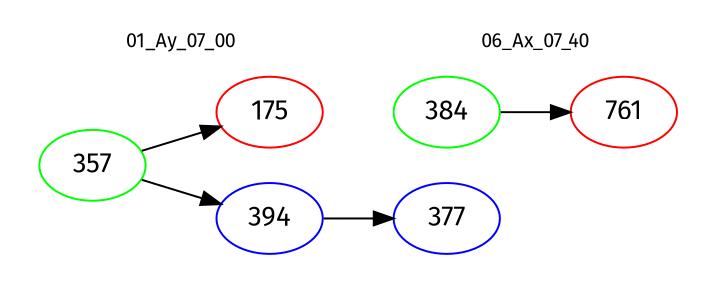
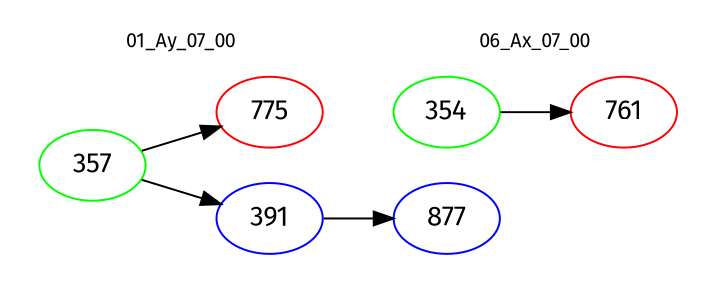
cluster "06_Ax_07_40": label "06_Ax_07_40" -> "06_Ax_07_00"
node "175": label "175" -> "775"
node "384": label "384" -> "354"
node "394": label "394" -> "391"
node "377": label "377" -> "877"
